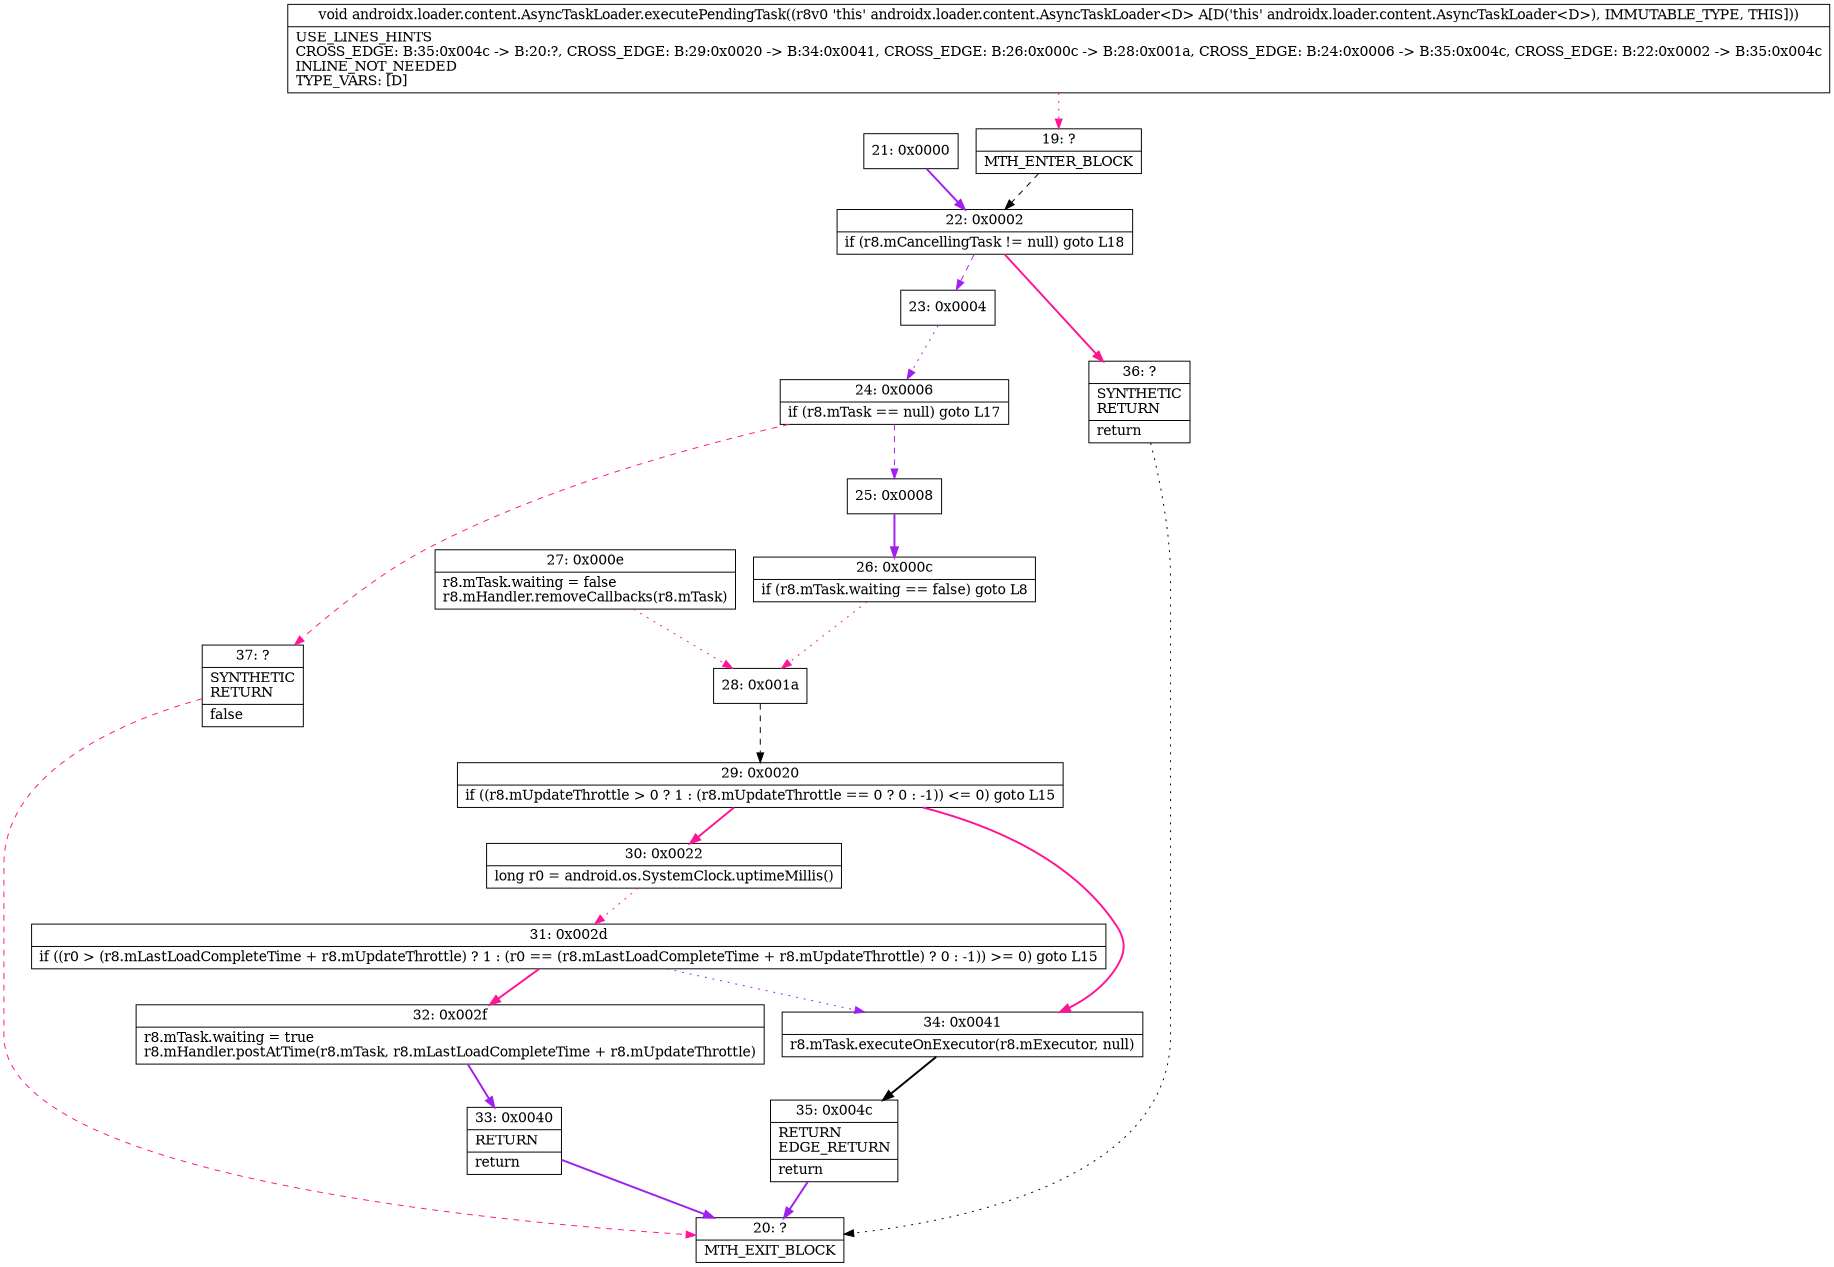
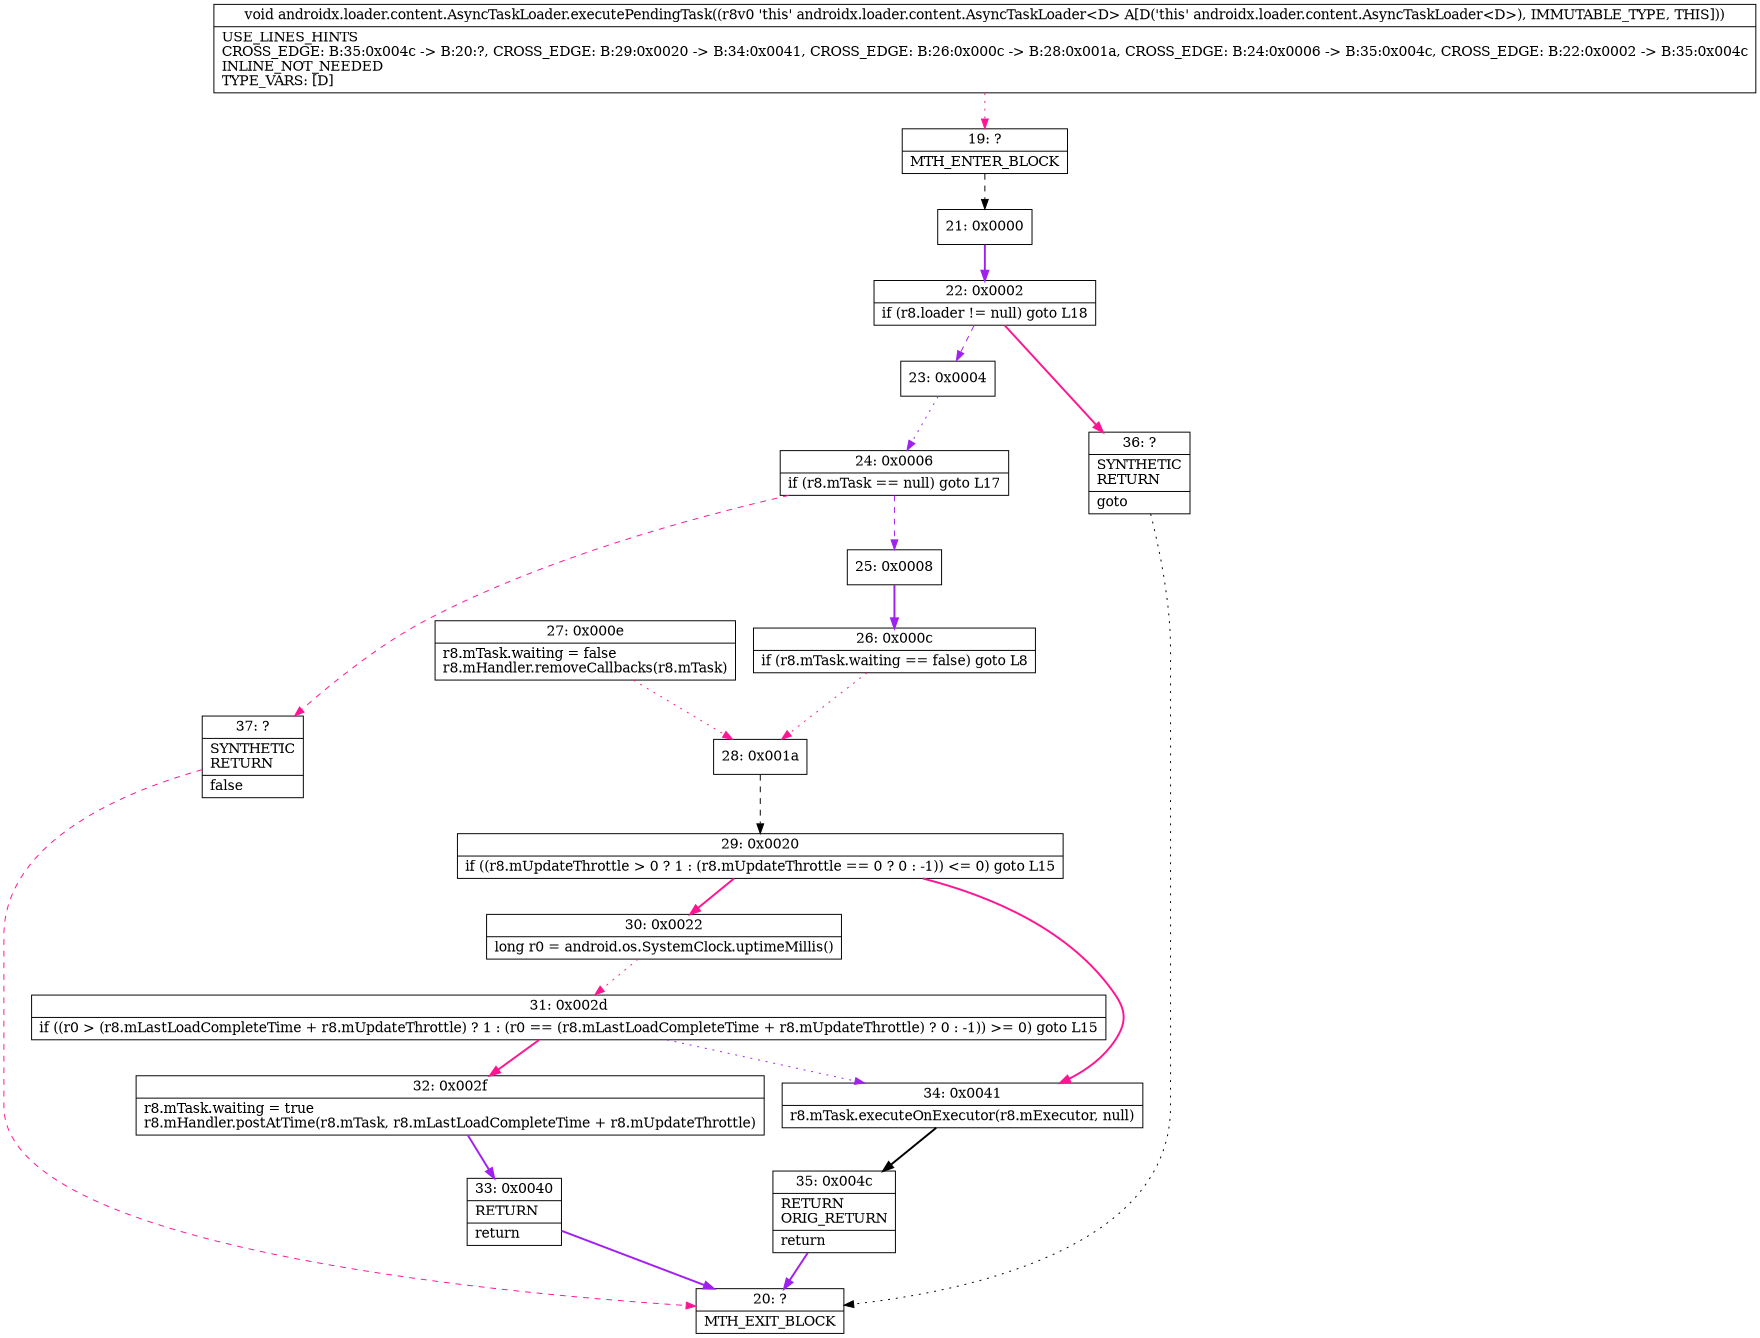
edge "19: ?" -> "22: 0x0002": now "19: ?" -> "21: 0x0000"
node "22: 0x0002": text "if (r8.mCancellingTask != null) goto L18" -> "if (r8.loader != null) goto L18"
node "36: ?": text "return" -> "goto"
node "35: 0x004c": text "EDGE_RETURN" -> "ORIG_RETURN"
